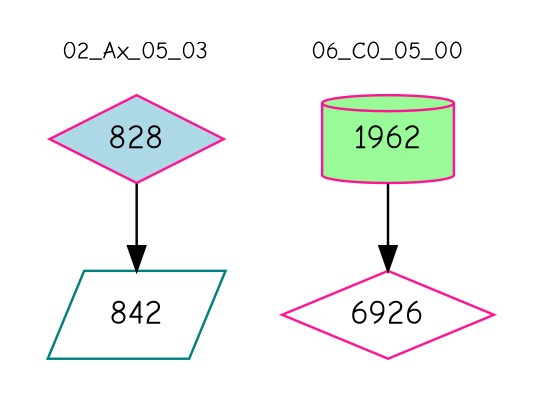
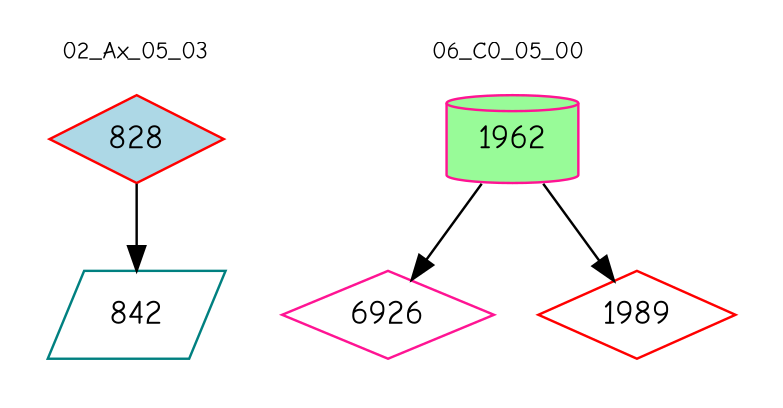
node "828": color deeppink -> red
node "1989": added
